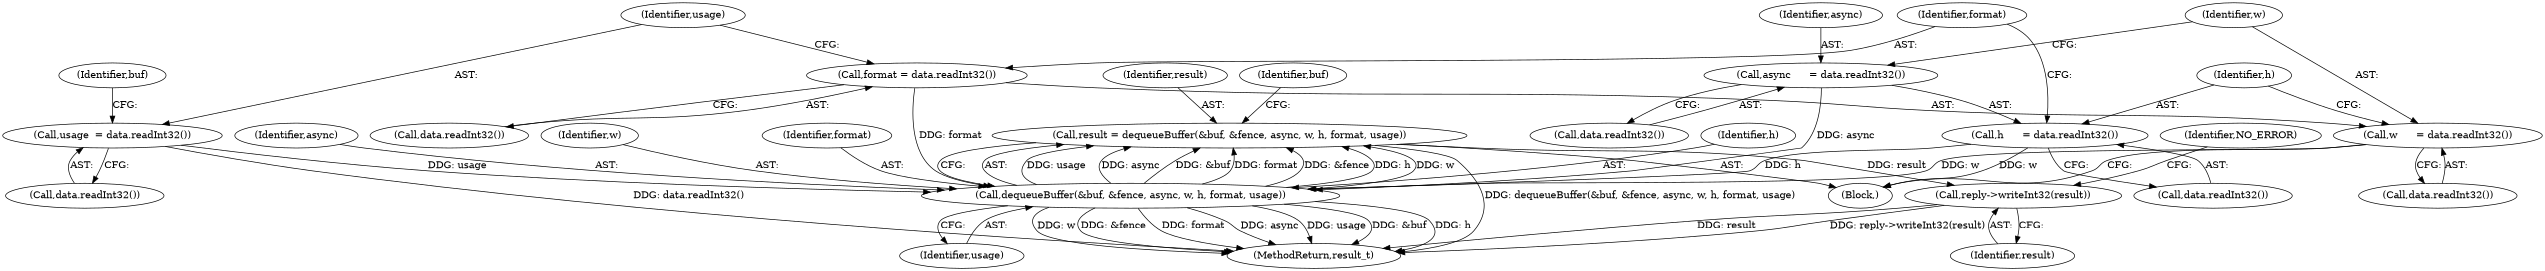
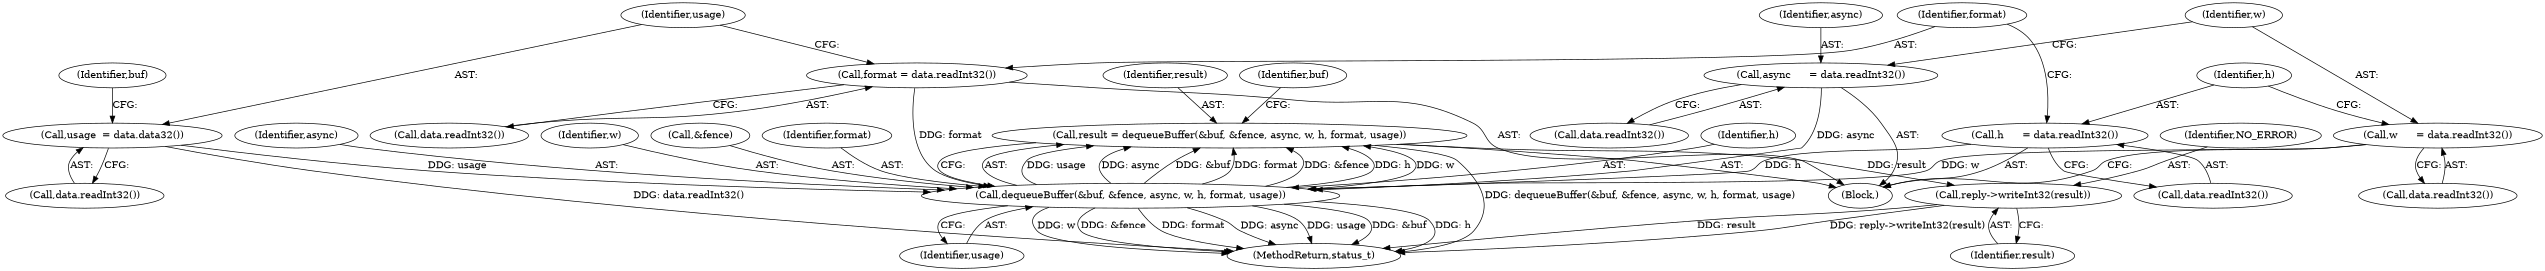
edge "(Call,format = data.readInt32())" -> "(Call,w      = data.readInt32())": now "(Call,format = data.readInt32())" -> "(Block,)"
edge "(Call,async      = data.readInt32())" -> "(Call,h      = data.readInt32())": now "(Call,async      = data.readInt32())" -> "(Block,)"
node "(Call,usage  = data.readInt32())": label "(Call,usage  = data.readInt32())" -> "(Call,usage  = data.data32())"
node "(Call,&fence)": added
edge "(Call,h      = data.readInt32())" -> "(Block,)": label "DDG: w" -> "AST: "
edge "(Identifier,NO_ERROR)" -> "(Call,reply->writeInt32(result))": label "CFG: " -> "AST: "
node "(MethodReturn,result_t)": label "(MethodReturn,result_t)" -> "(MethodReturn,status_t)"
